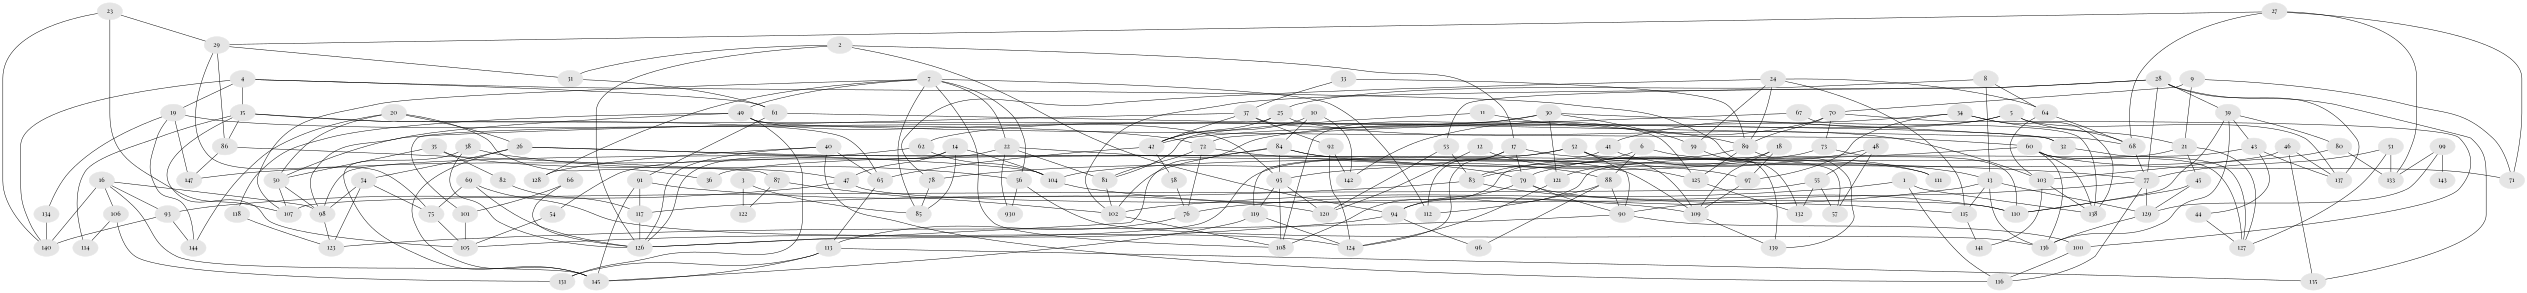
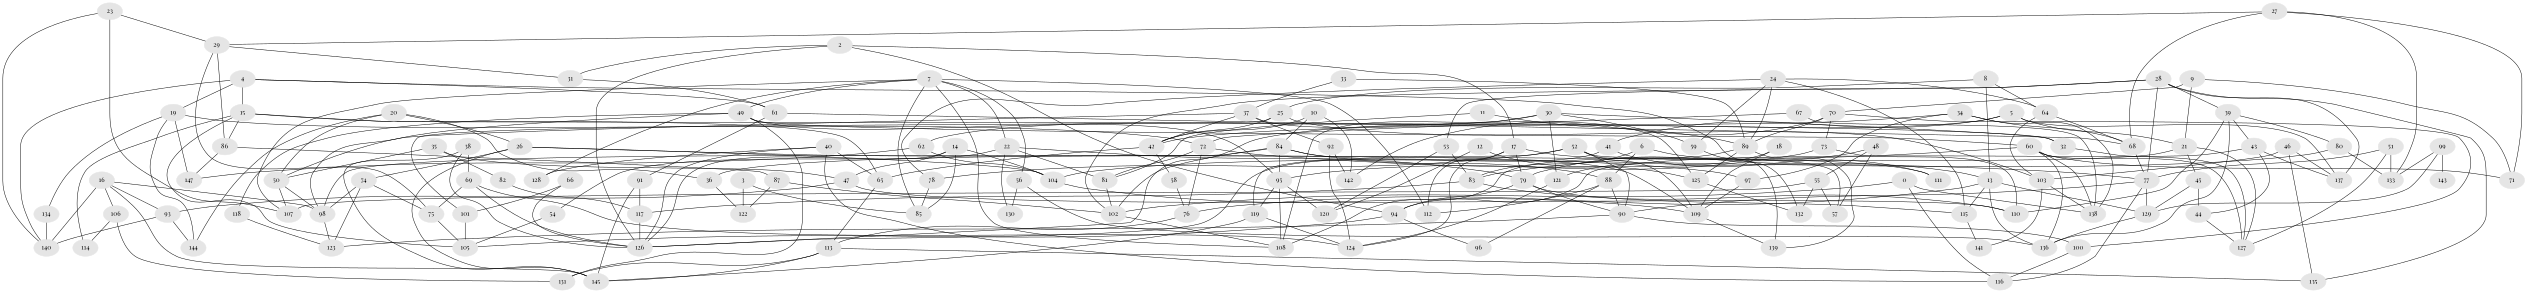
edge "18" -- "97": removed
edge "38" -- "56": now "38" -- "69"
node "1": label "1" -> "0"
edge "91" -- "120": removed
edge "36" -- "122": added
edge "45" -- "110": now "45" -- "44"
node "930": label "930" -> "130"
